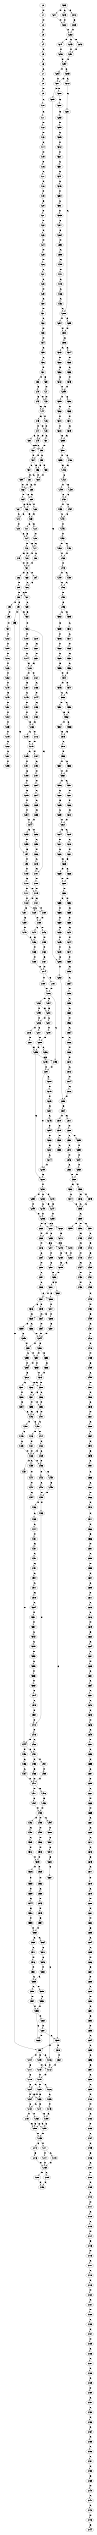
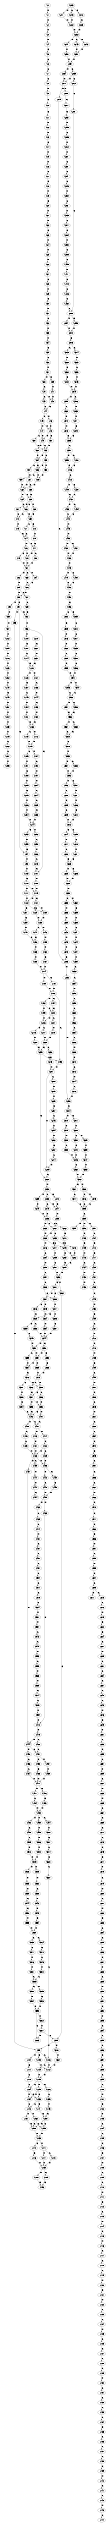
edge "S338" -> "S346": added, label "A"
edge "S611" -> "S613": now "S608" -> "S613"
